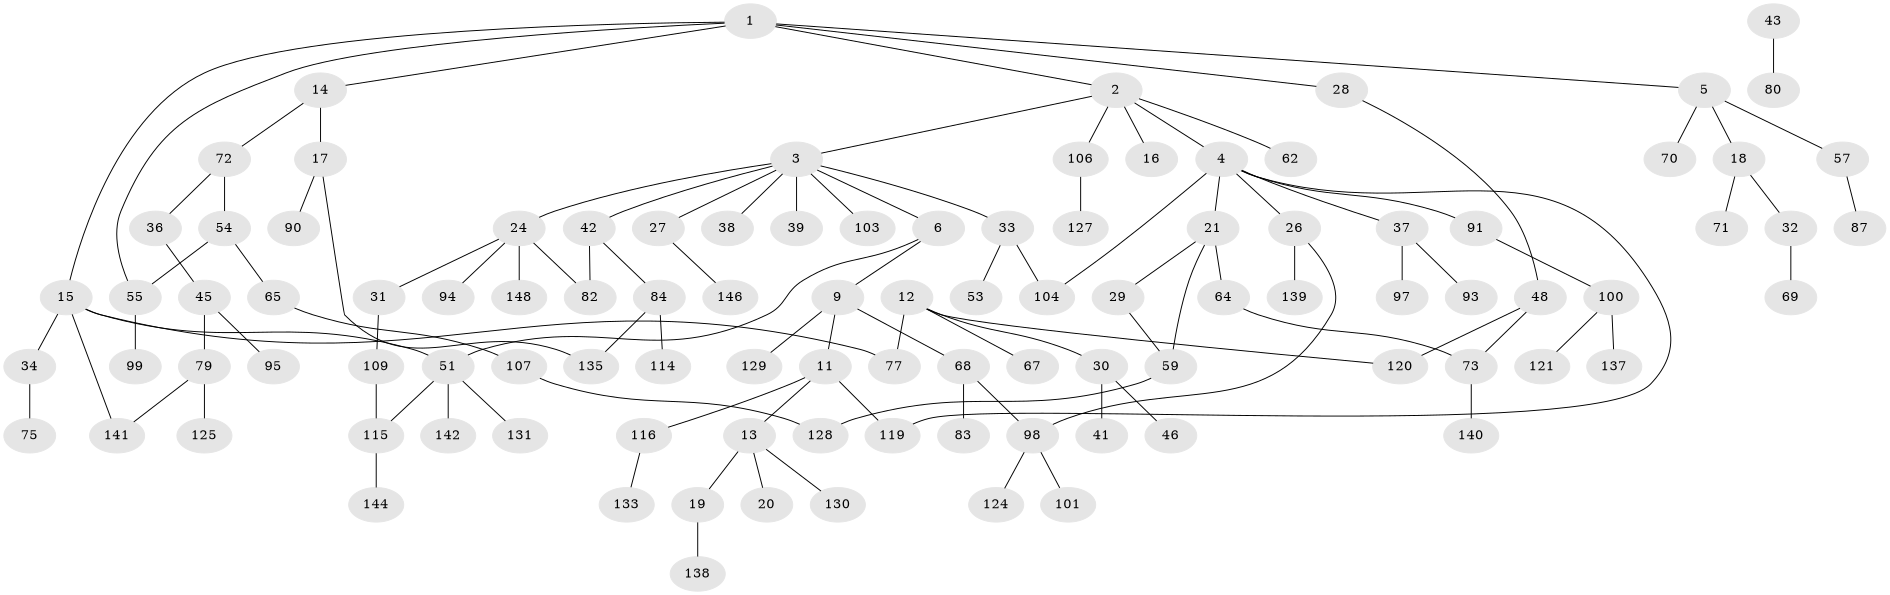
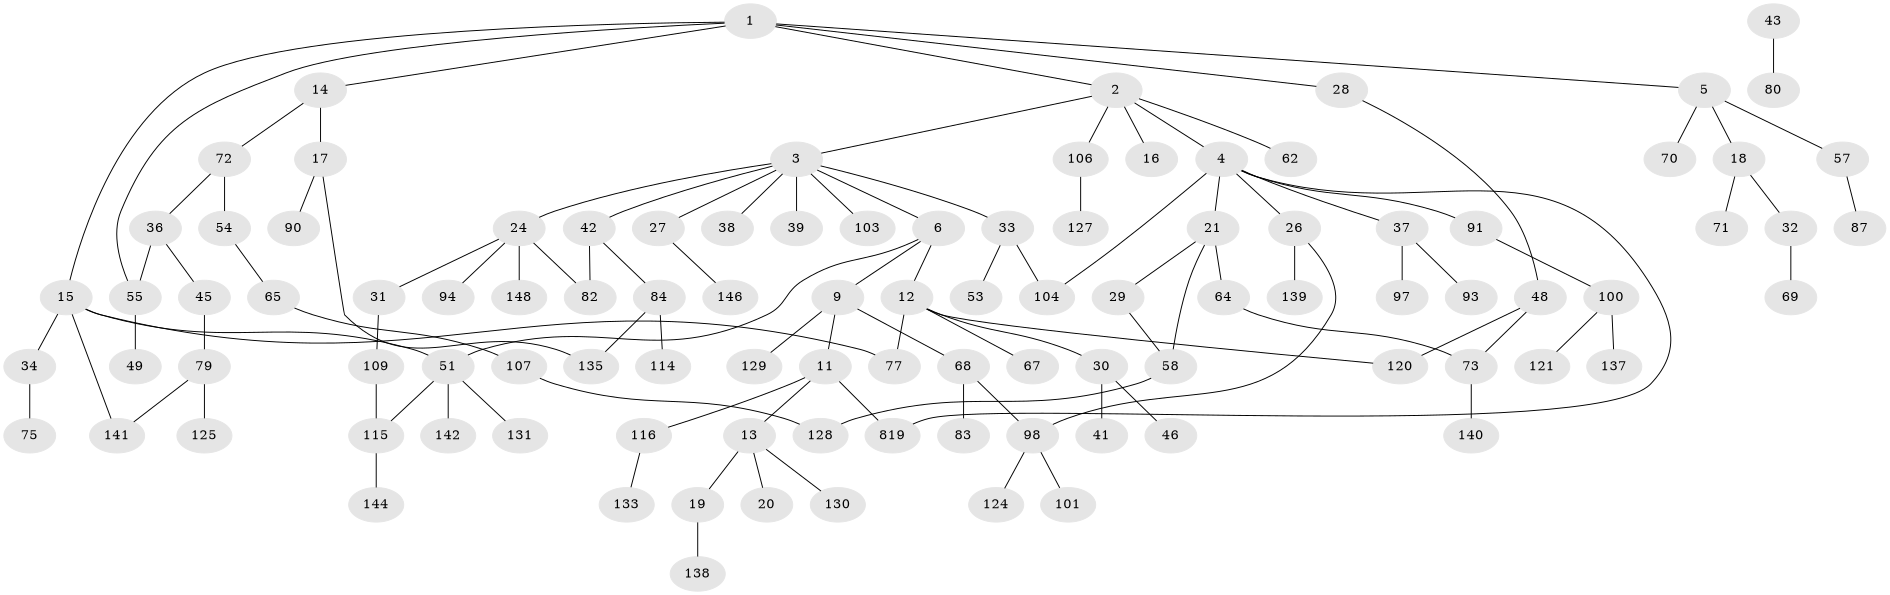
edge "54" -- "55": now "36" -- "55"
edge "6" -- "12": added
node "99": label "99" -> "49"
node "95": removed
node "59": label "59" -> "58"
node "119": label "119" -> "819"
